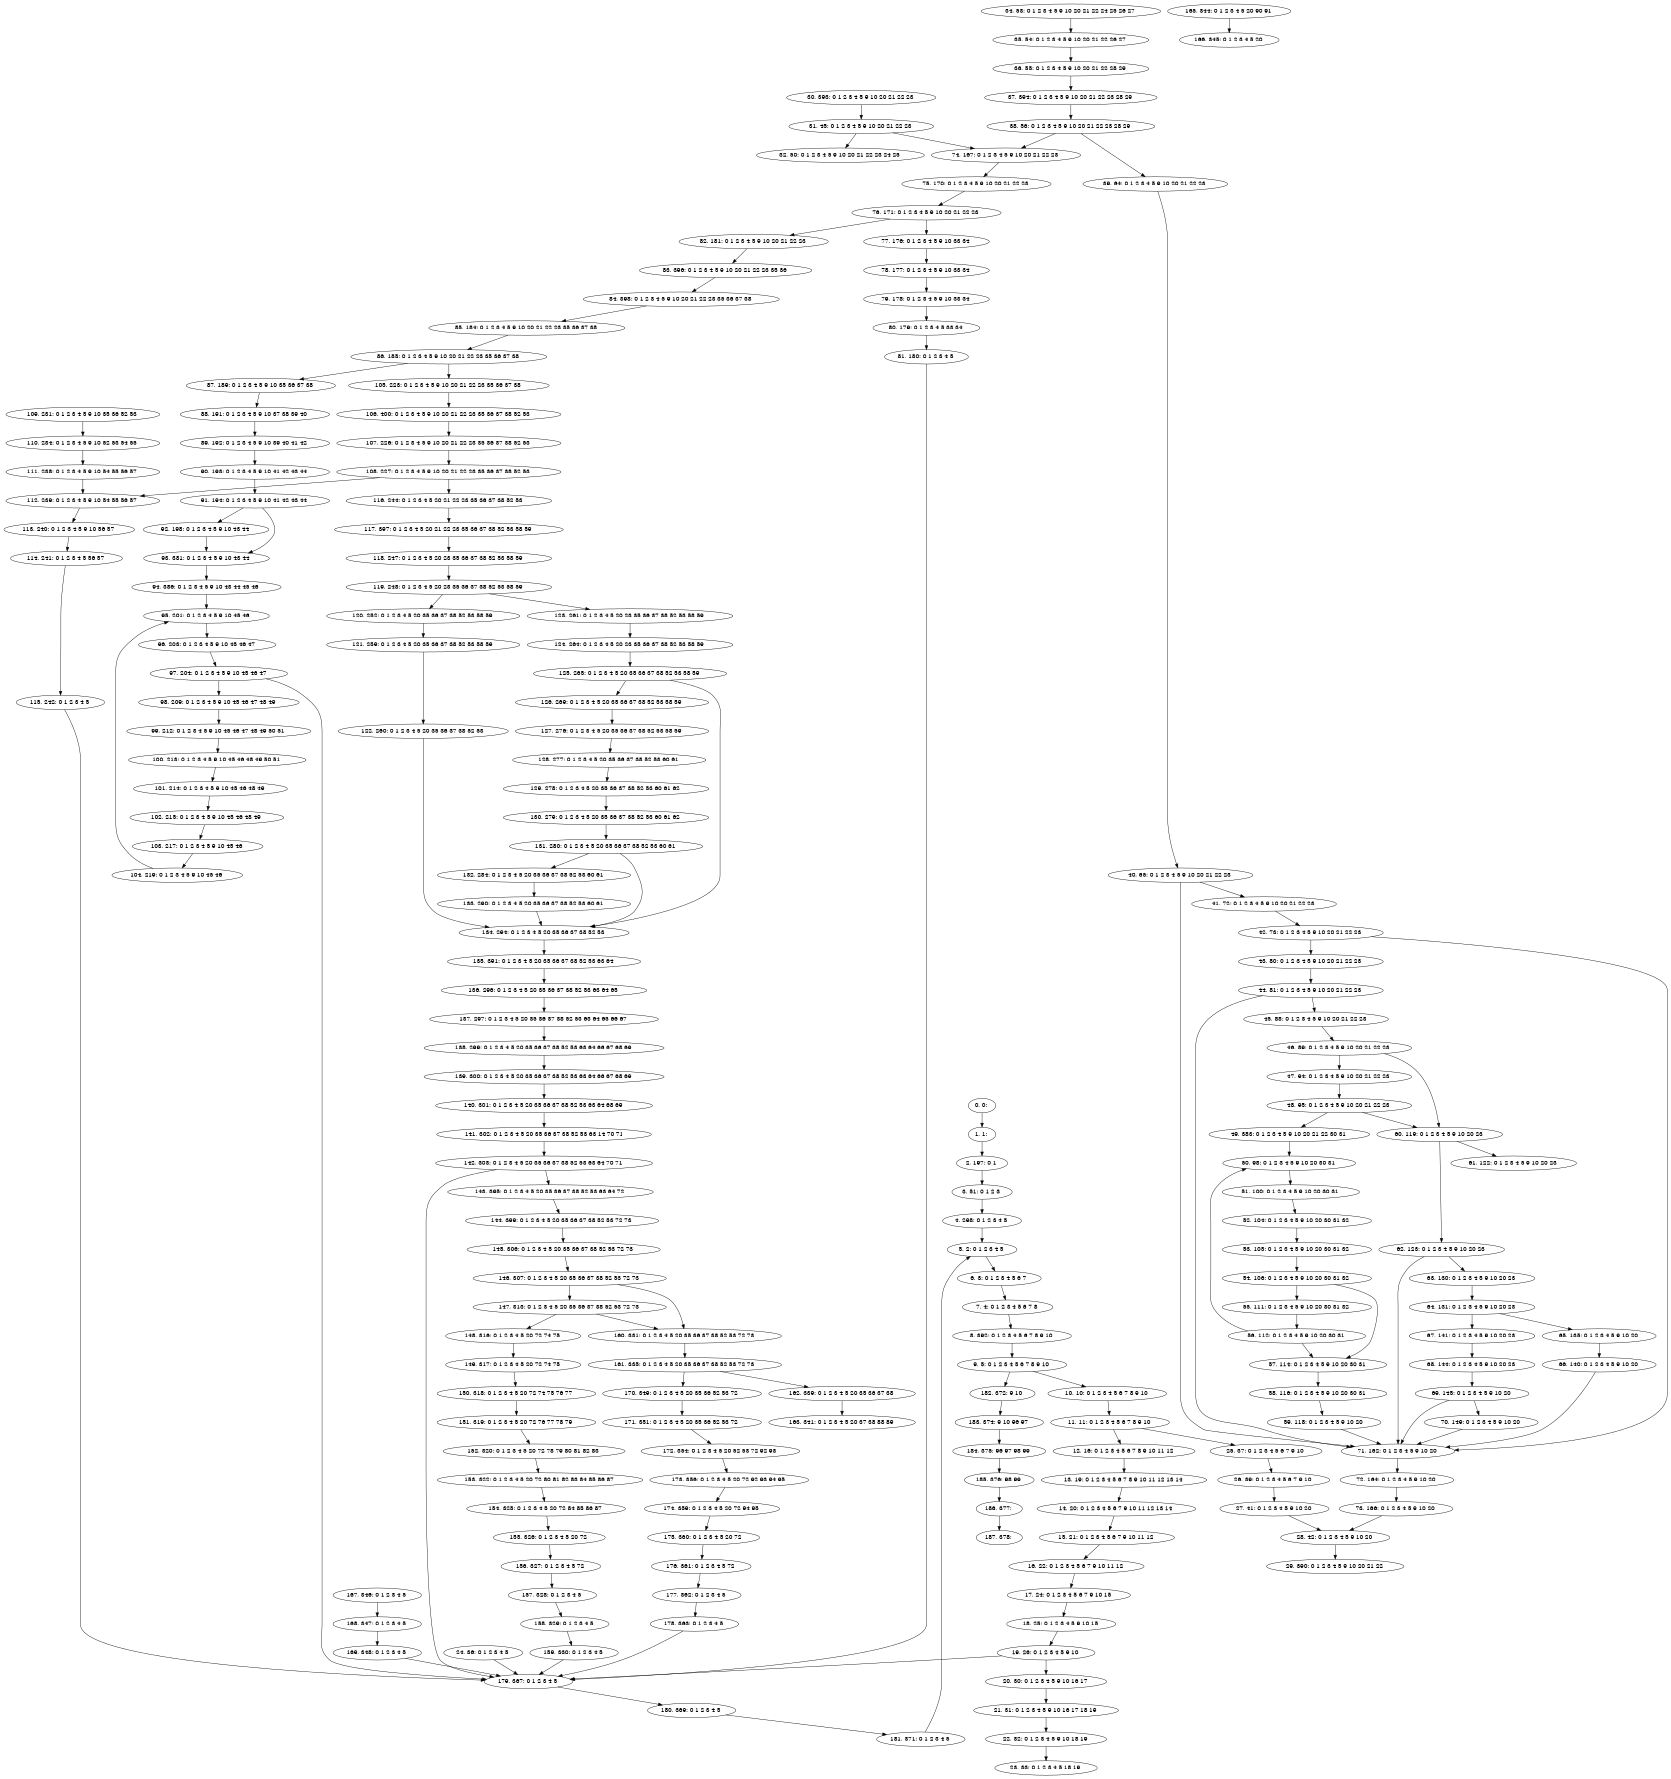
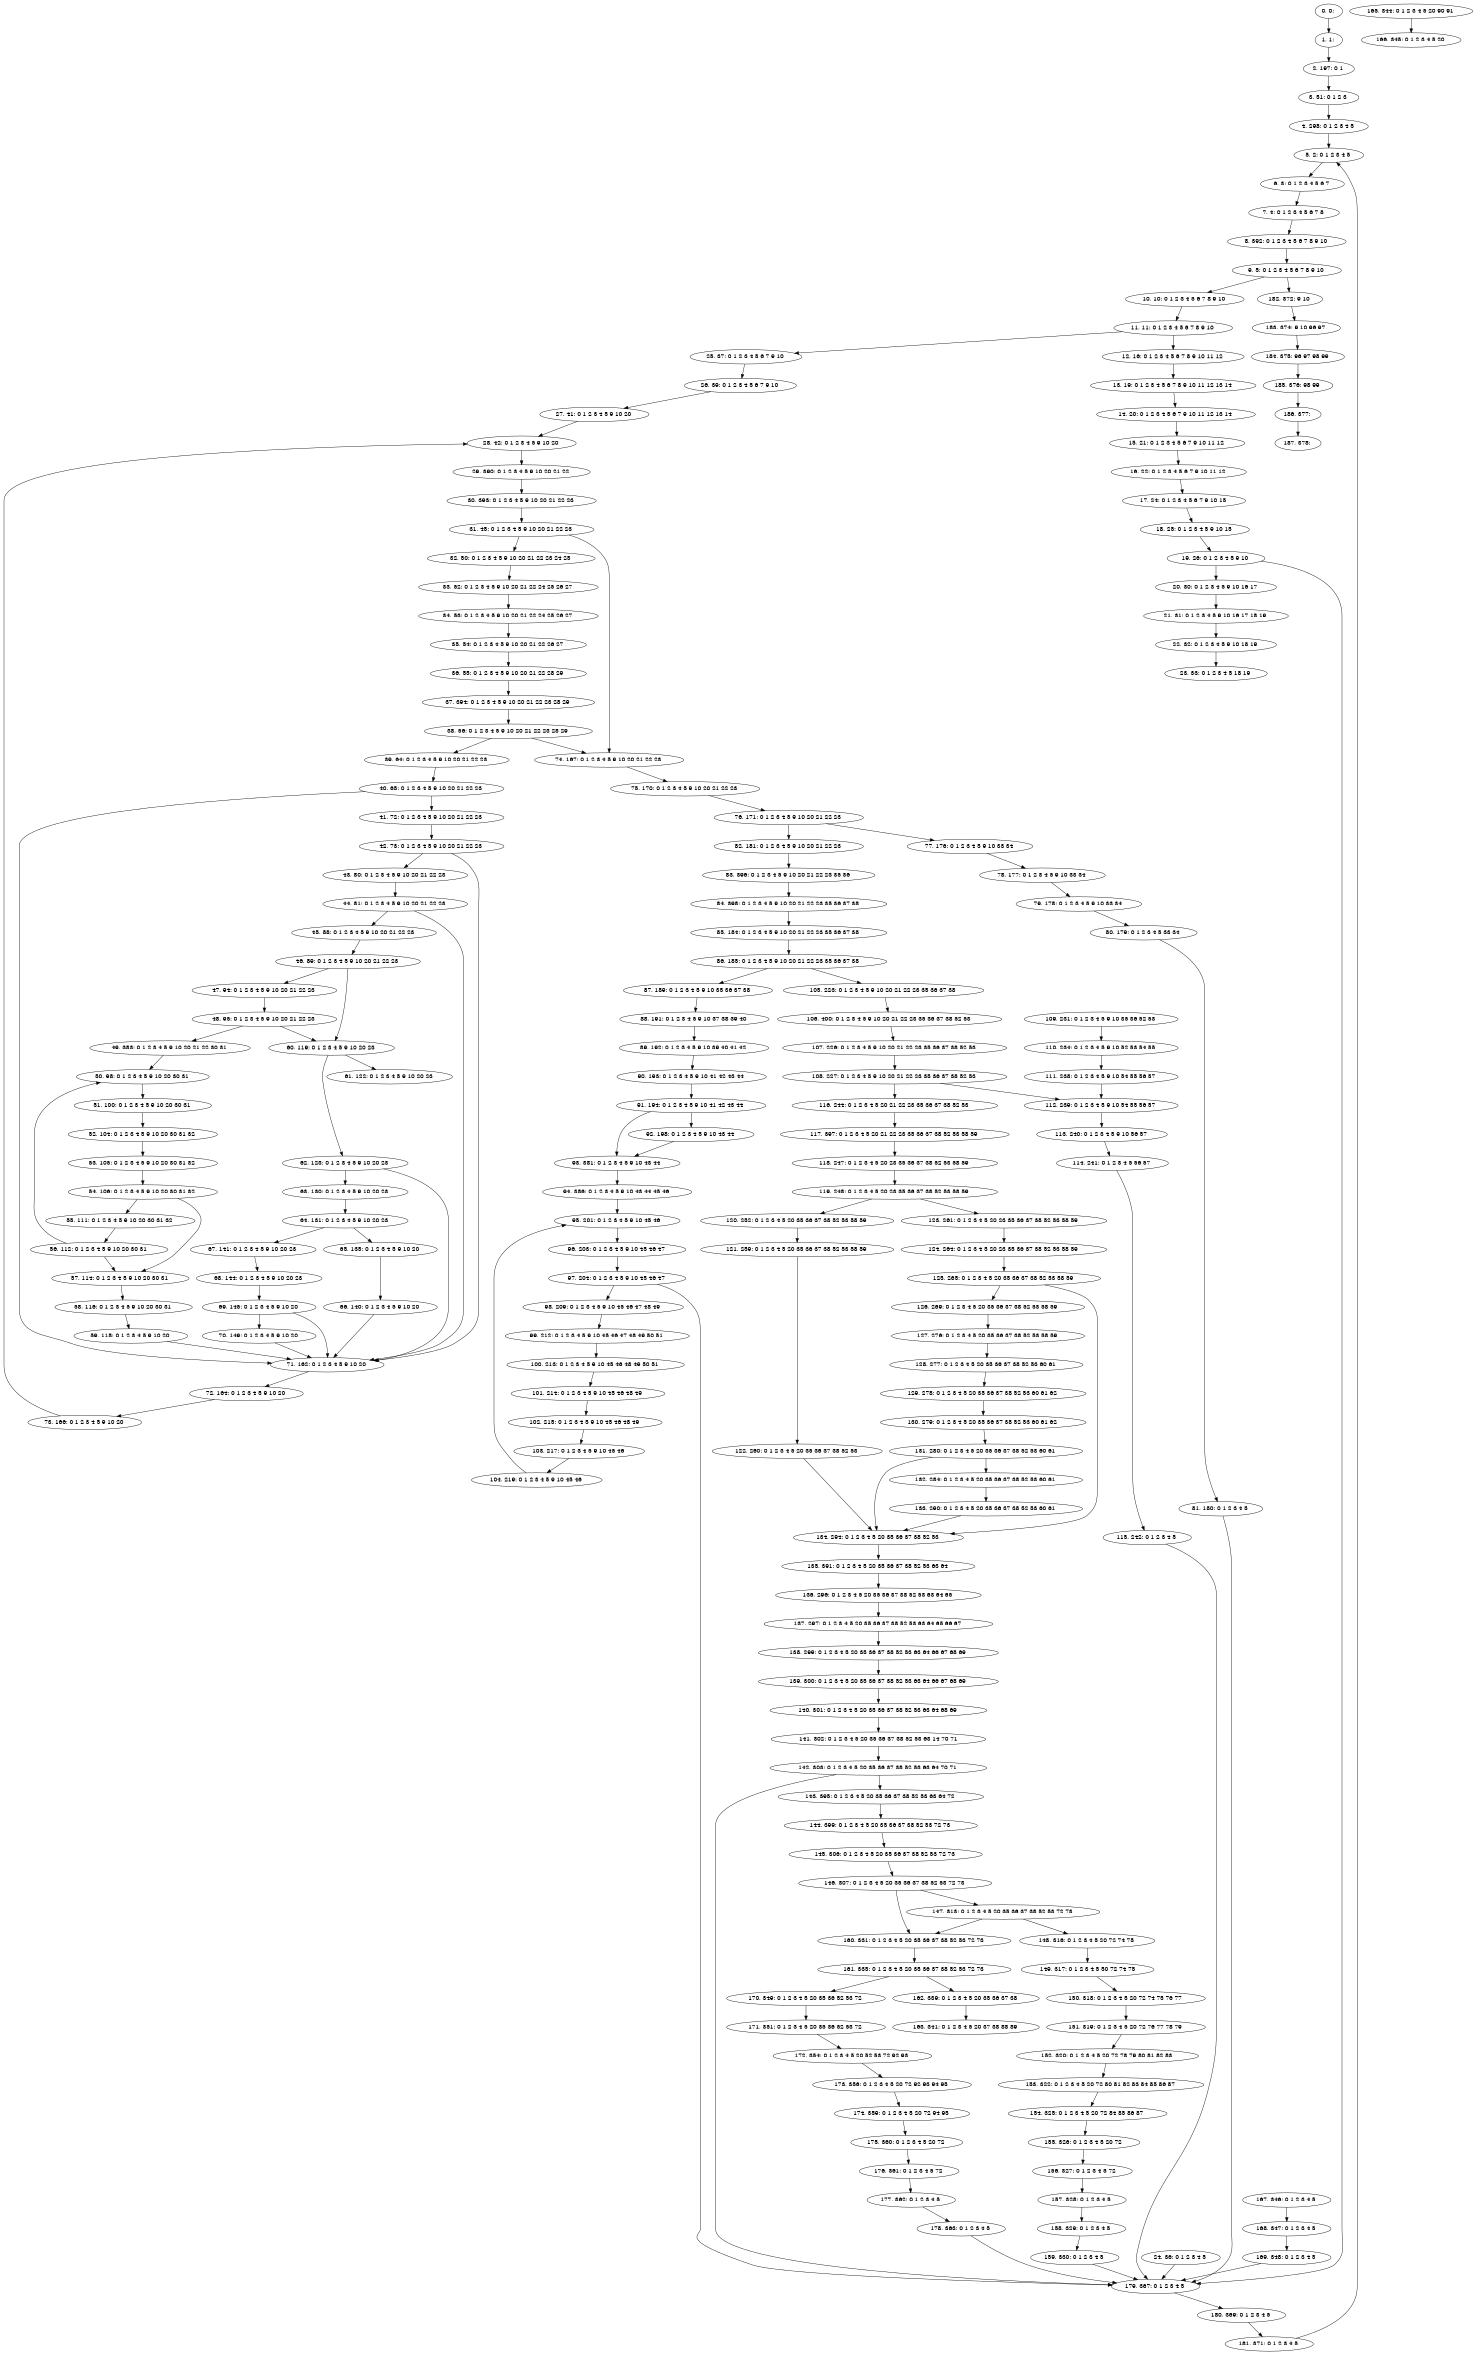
edge "29, 390: 0 1 2 3 4 5 9 10 20 21 22" -> "30, 393: 0 1 2 3 4 5 9 10 20 21 22 23": added
node "33, 52: 0 1 2 3 4 5 9 10 20 21 22 24 25 26 27": added
node "149, 317: 0 1 2 3 4 5 20 72 74 75": label "149, 317: 0 1 2 3 4 5 20 72 74 75" -> "149, 317: 0 1 2 3 4 5 50 72 74 75"
